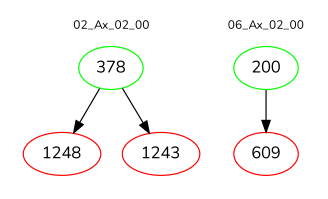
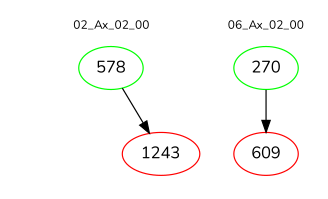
node "378": label "378" -> "578"
node "200": label "200" -> "270"
node "1248": removed
